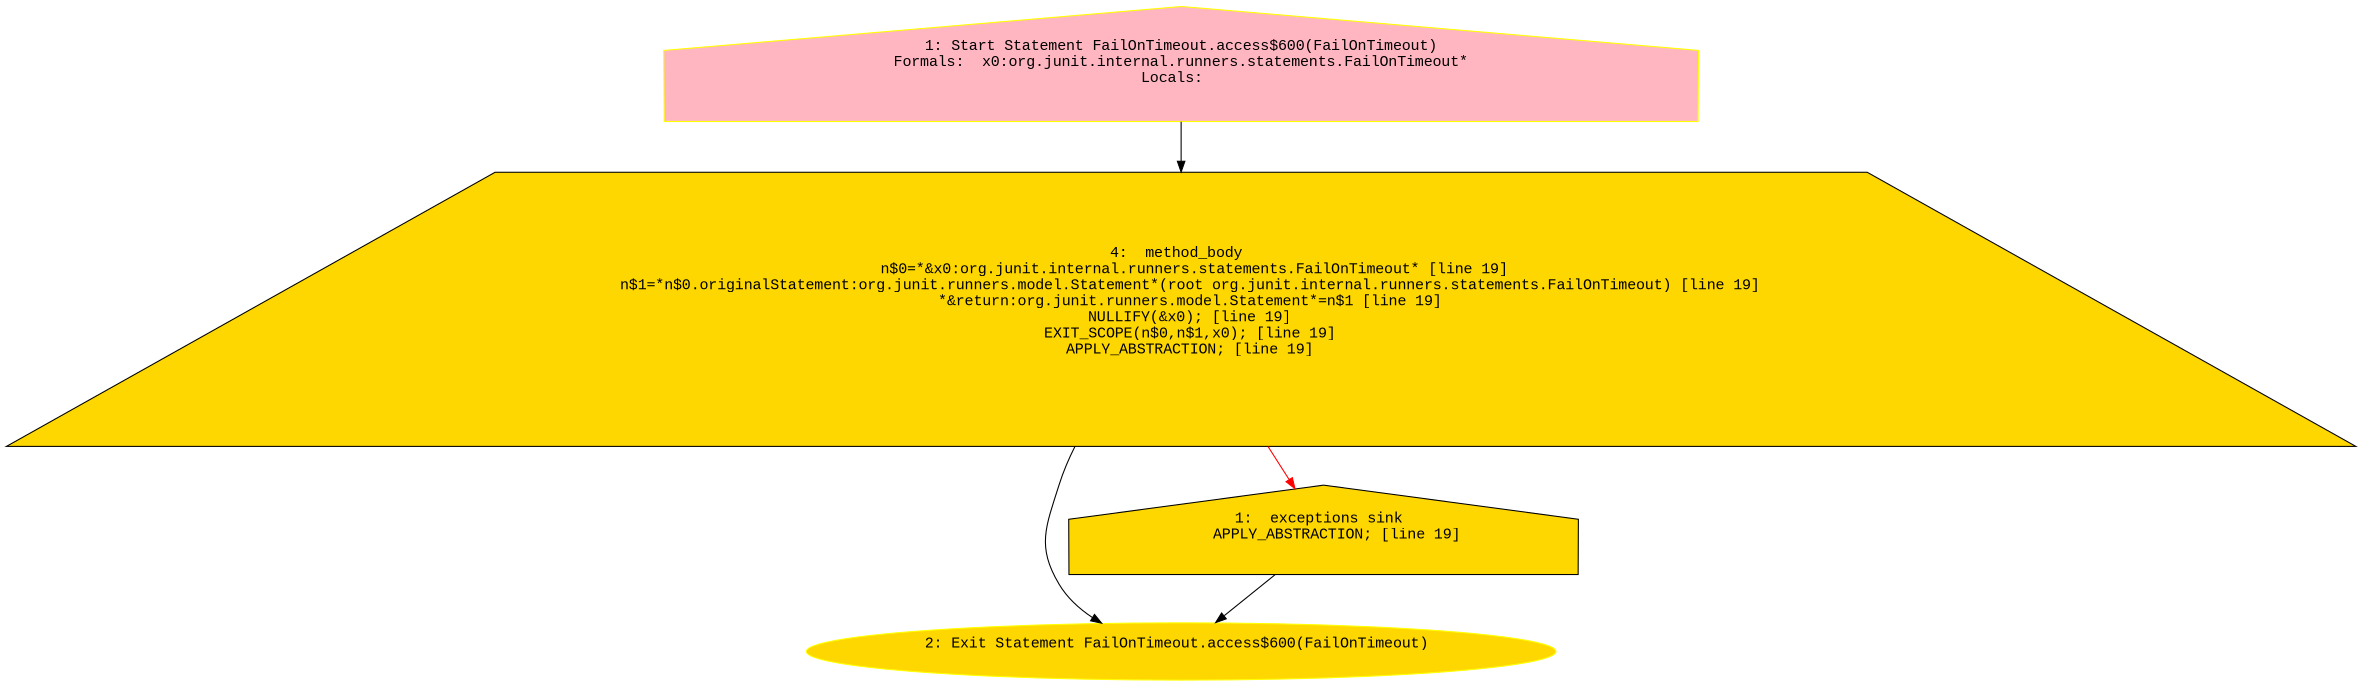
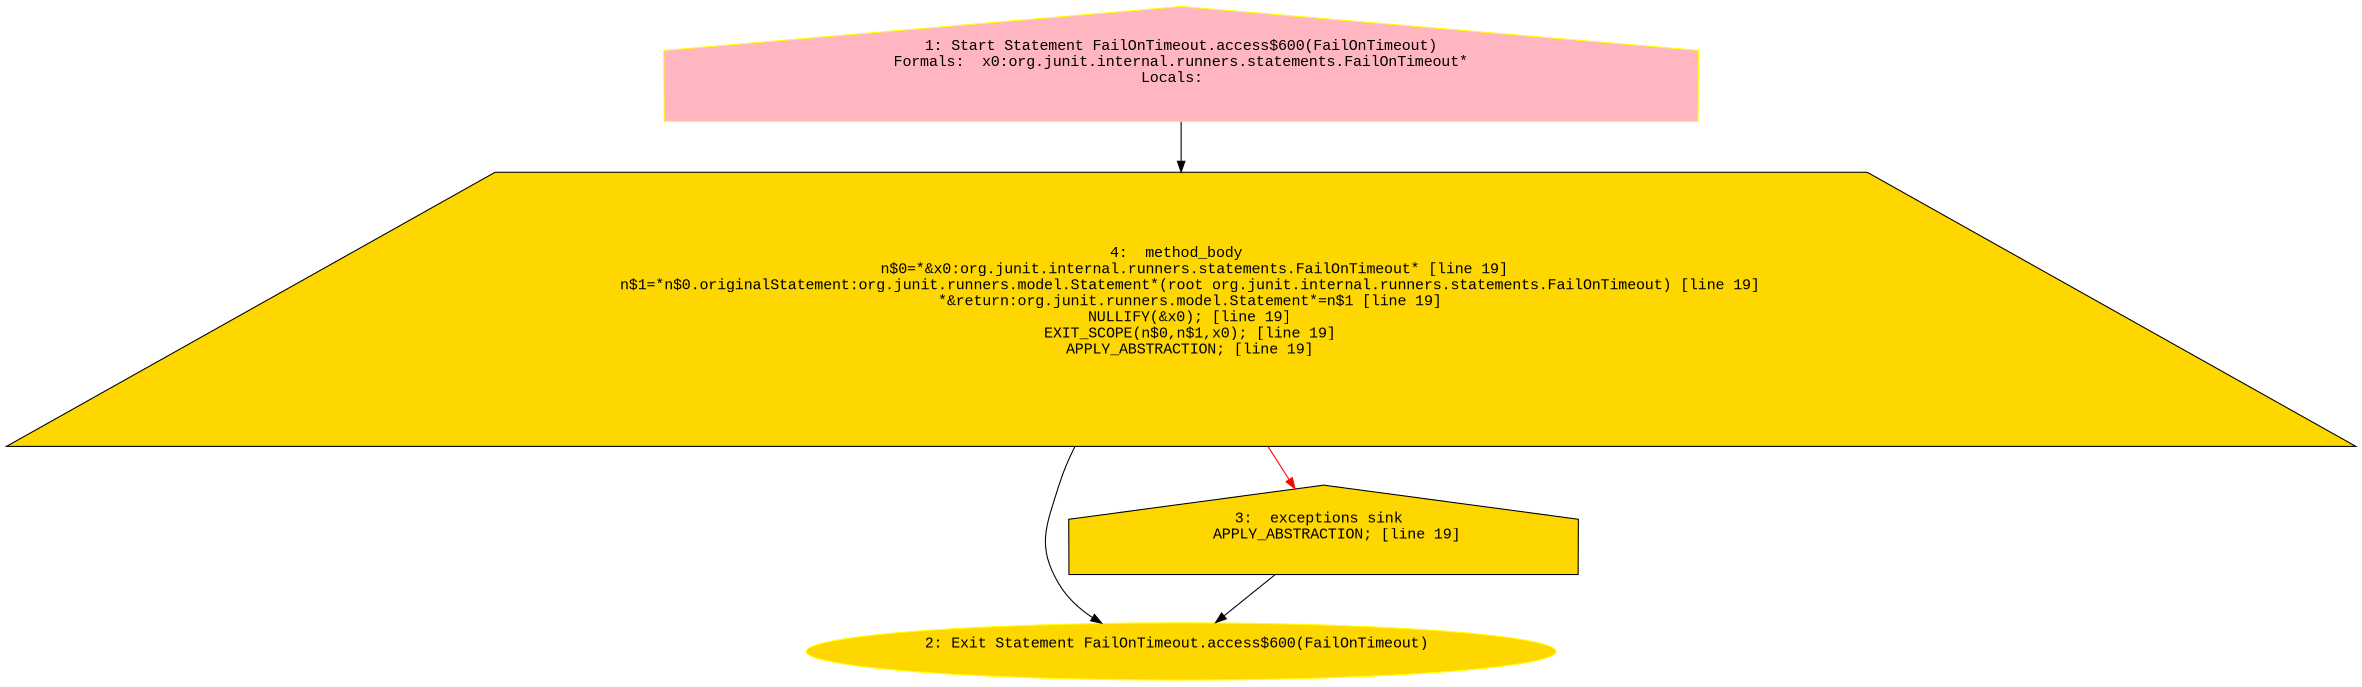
node "1:  exceptions sink APPLY_ABSTRACTION; [line 19]": label "1:  exceptions sink APPLY_ABSTRACTION; [line 19]" -> "3:  exceptions sink APPLY_ABSTRACTION; [line 19]"
